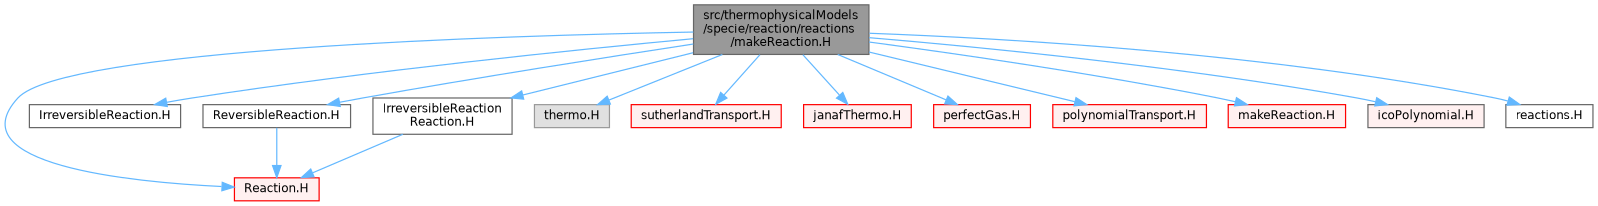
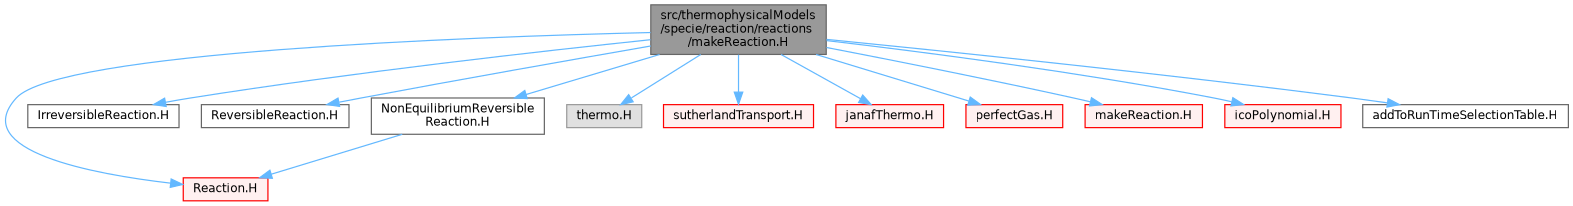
node "IrreversibleReaction Reaction.H": label "IrreversibleReaction Reaction.H" -> "NonEquilibriumReversible Reaction.H"
node "polynomialTransport.H": removed
node "icoPolynomial.H": color grey40 -> red
node "reactions.H": label "reactions.H" -> "addToRunTimeSelectionTable.H"
edge "ReversibleReaction.H" -> "Reaction.H": removed
